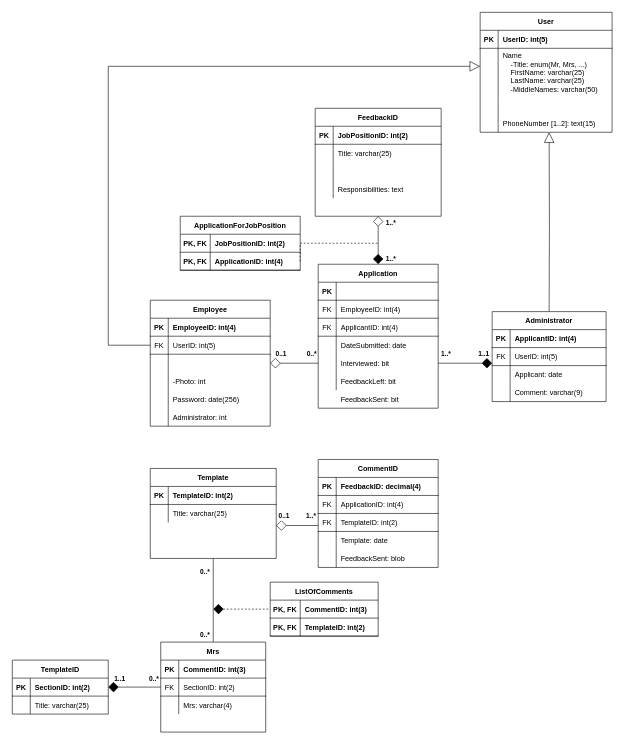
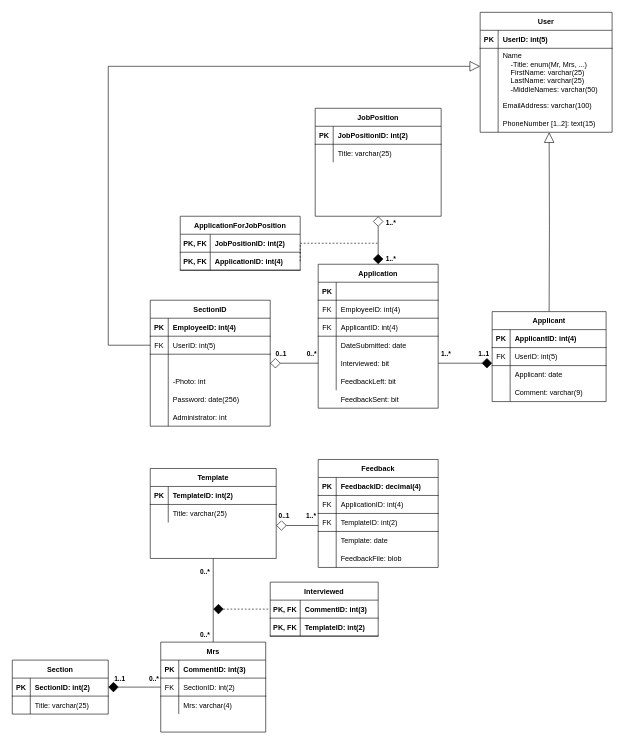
node "EmailAddress: varchar(100)": added
node "FeedbackID": label "FeedbackID" -> "JobPosition"
node "Responsibilities: text": removed
node "Employee": label "Employee" -> "SectionID"
node "Administrator": label "Administrator" -> "Applicant"
node "CommentID": label "CommentID" -> "Feedback"
node "FeedbackSent: blob": label "FeedbackSent: blob" -> "FeedbackFile: blob"
node "ListOfComments": label "ListOfComments" -> "Interviewed"
node "TemplateID": label "TemplateID" -> "Section"
